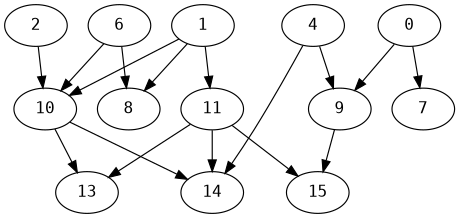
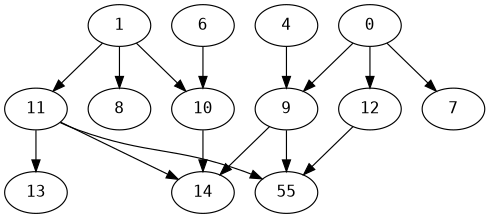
node "2": removed
edge "6" -> "8": removed
edge "4" -> "14": now "9" -> "14"
node "12": added
edge "10" -> "13": removed
node "15": label "15" -> "55"
